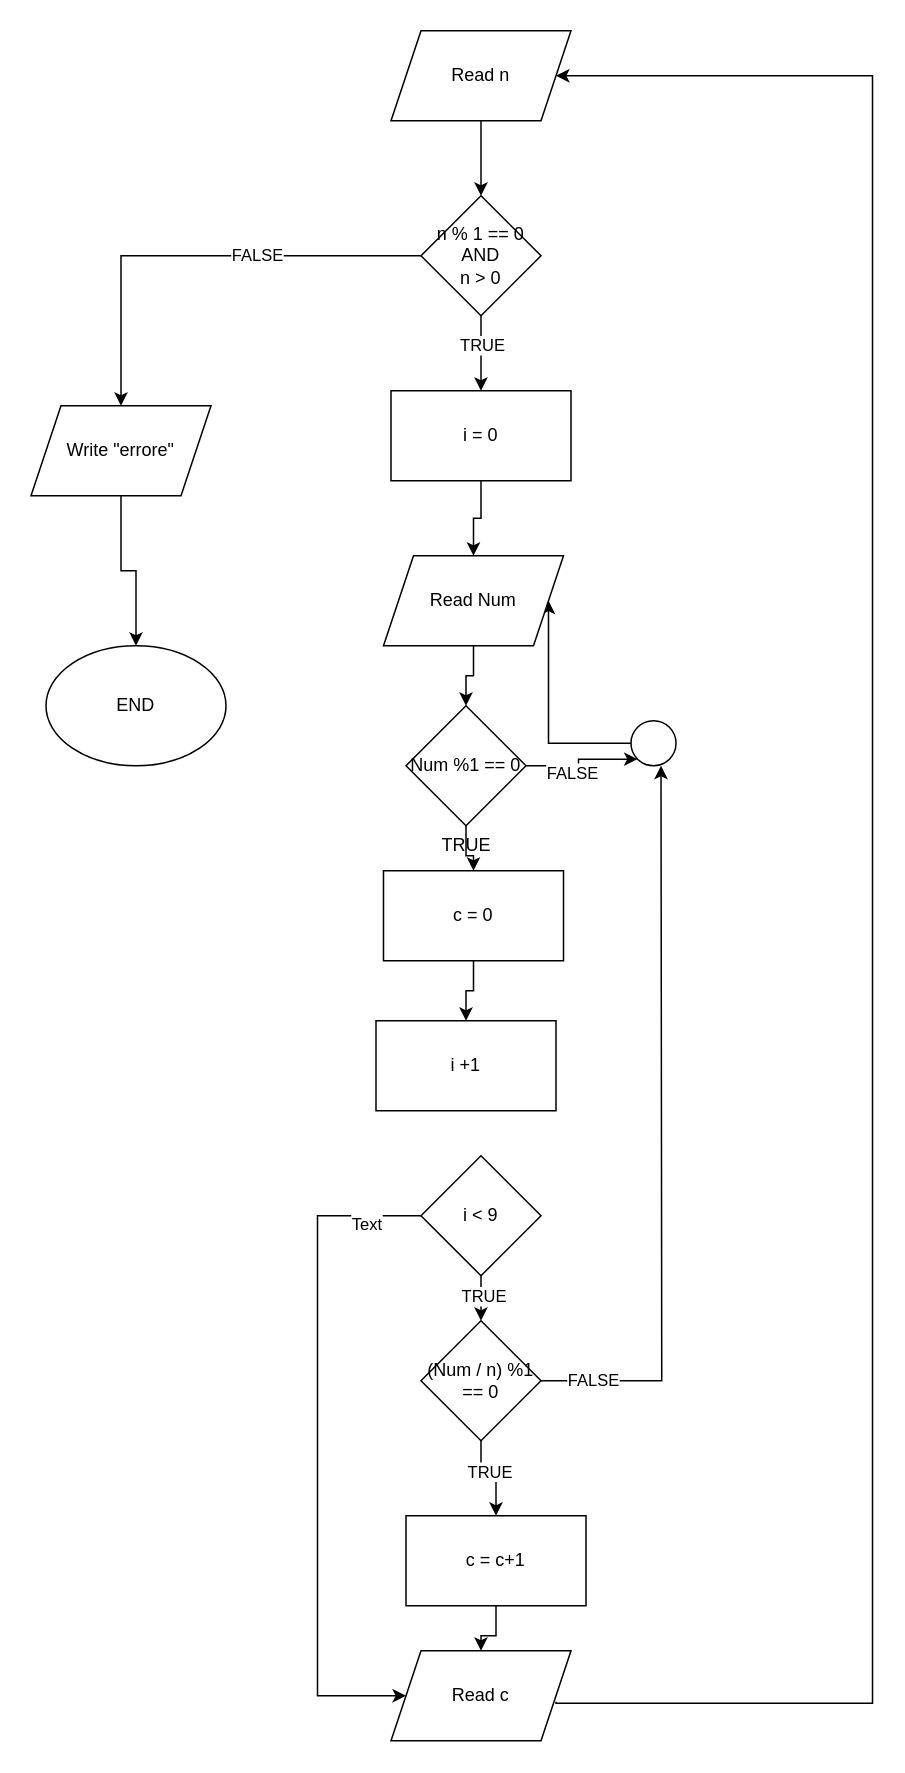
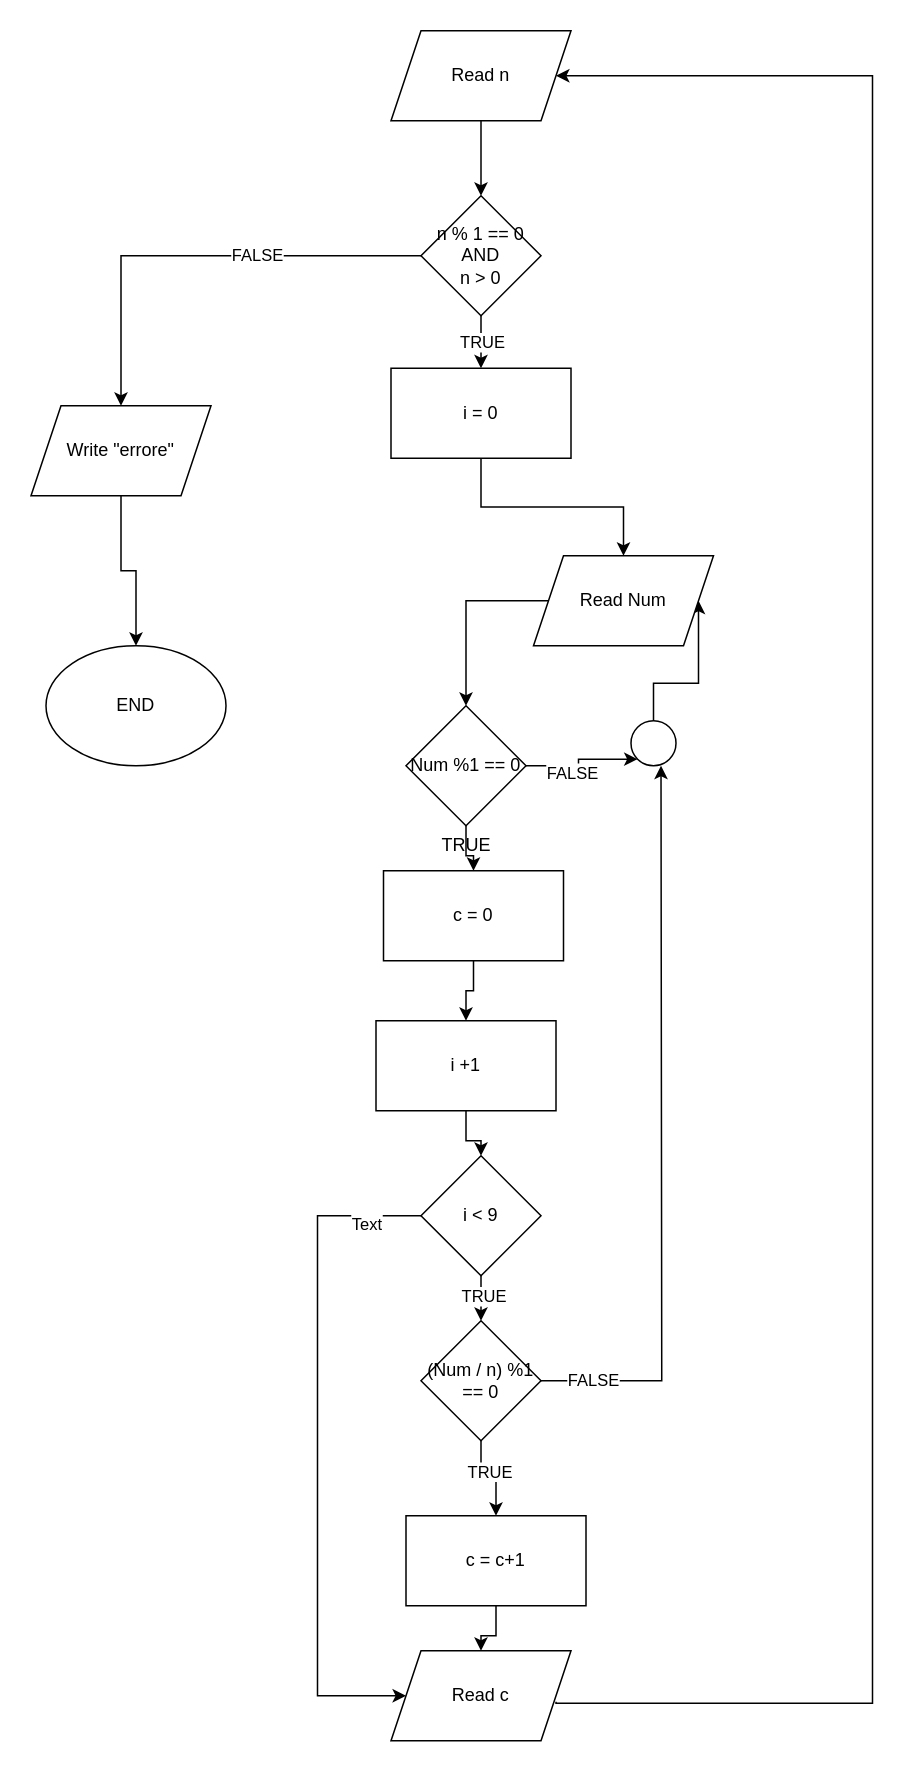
node "i = 0": moved (481, 436) -> (481, 413)
node "Read Num": moved (473, 601) -> (623, 601)
edge "i +1" -> "i < 9": added
